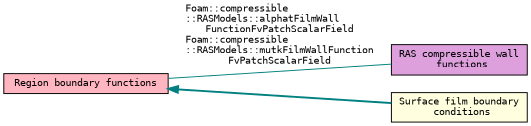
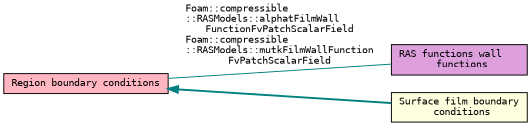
node "RAS compressible wall functions": label "RAS compressible wall functions" -> "RAS functions wall functions"
node "Region boundary functions": label "Region boundary functions" -> "Region boundary conditions"
